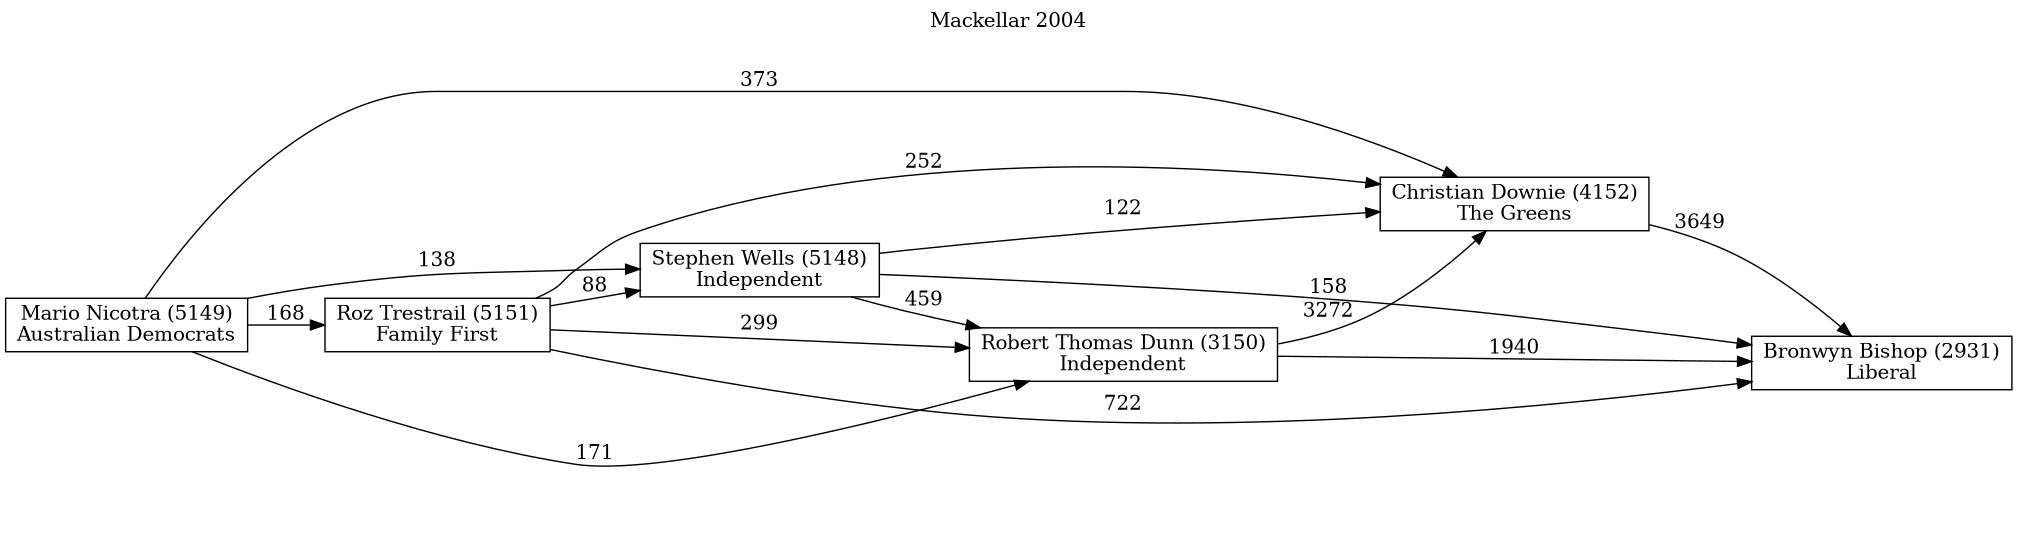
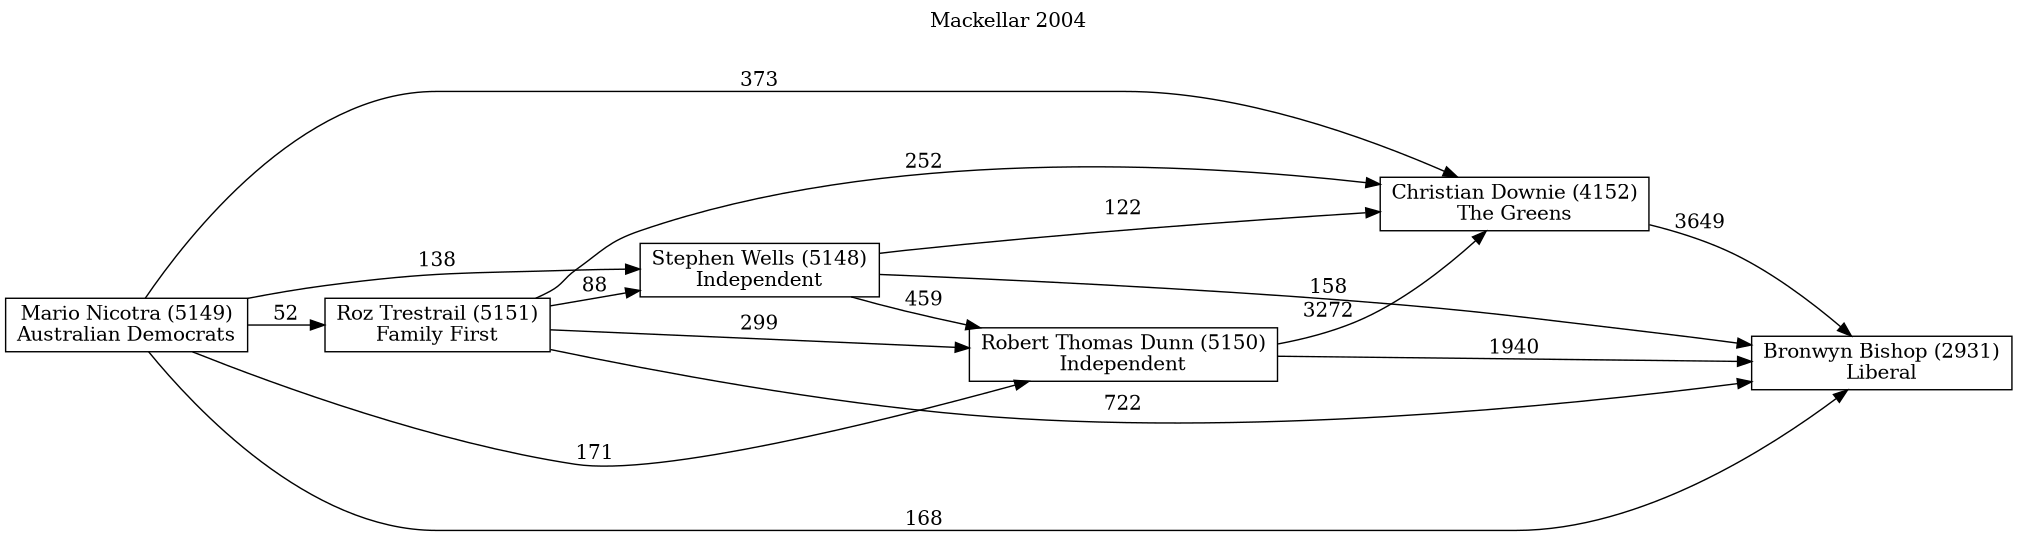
edge "Mario Nicotra (5149) Australian Democrats" -> "Roz Trestrail (5151) Family First": label "168" -> "52"
node "Robert Thomas Dunn (3150) Independent": label "Robert Thomas Dunn (3150) Independent" -> "Robert Thomas Dunn (5150) Independent"
edge "Mario Nicotra (5149) Australian Democrats" -> "Bronwyn Bishop (2931) Liberal": added, label "168"
